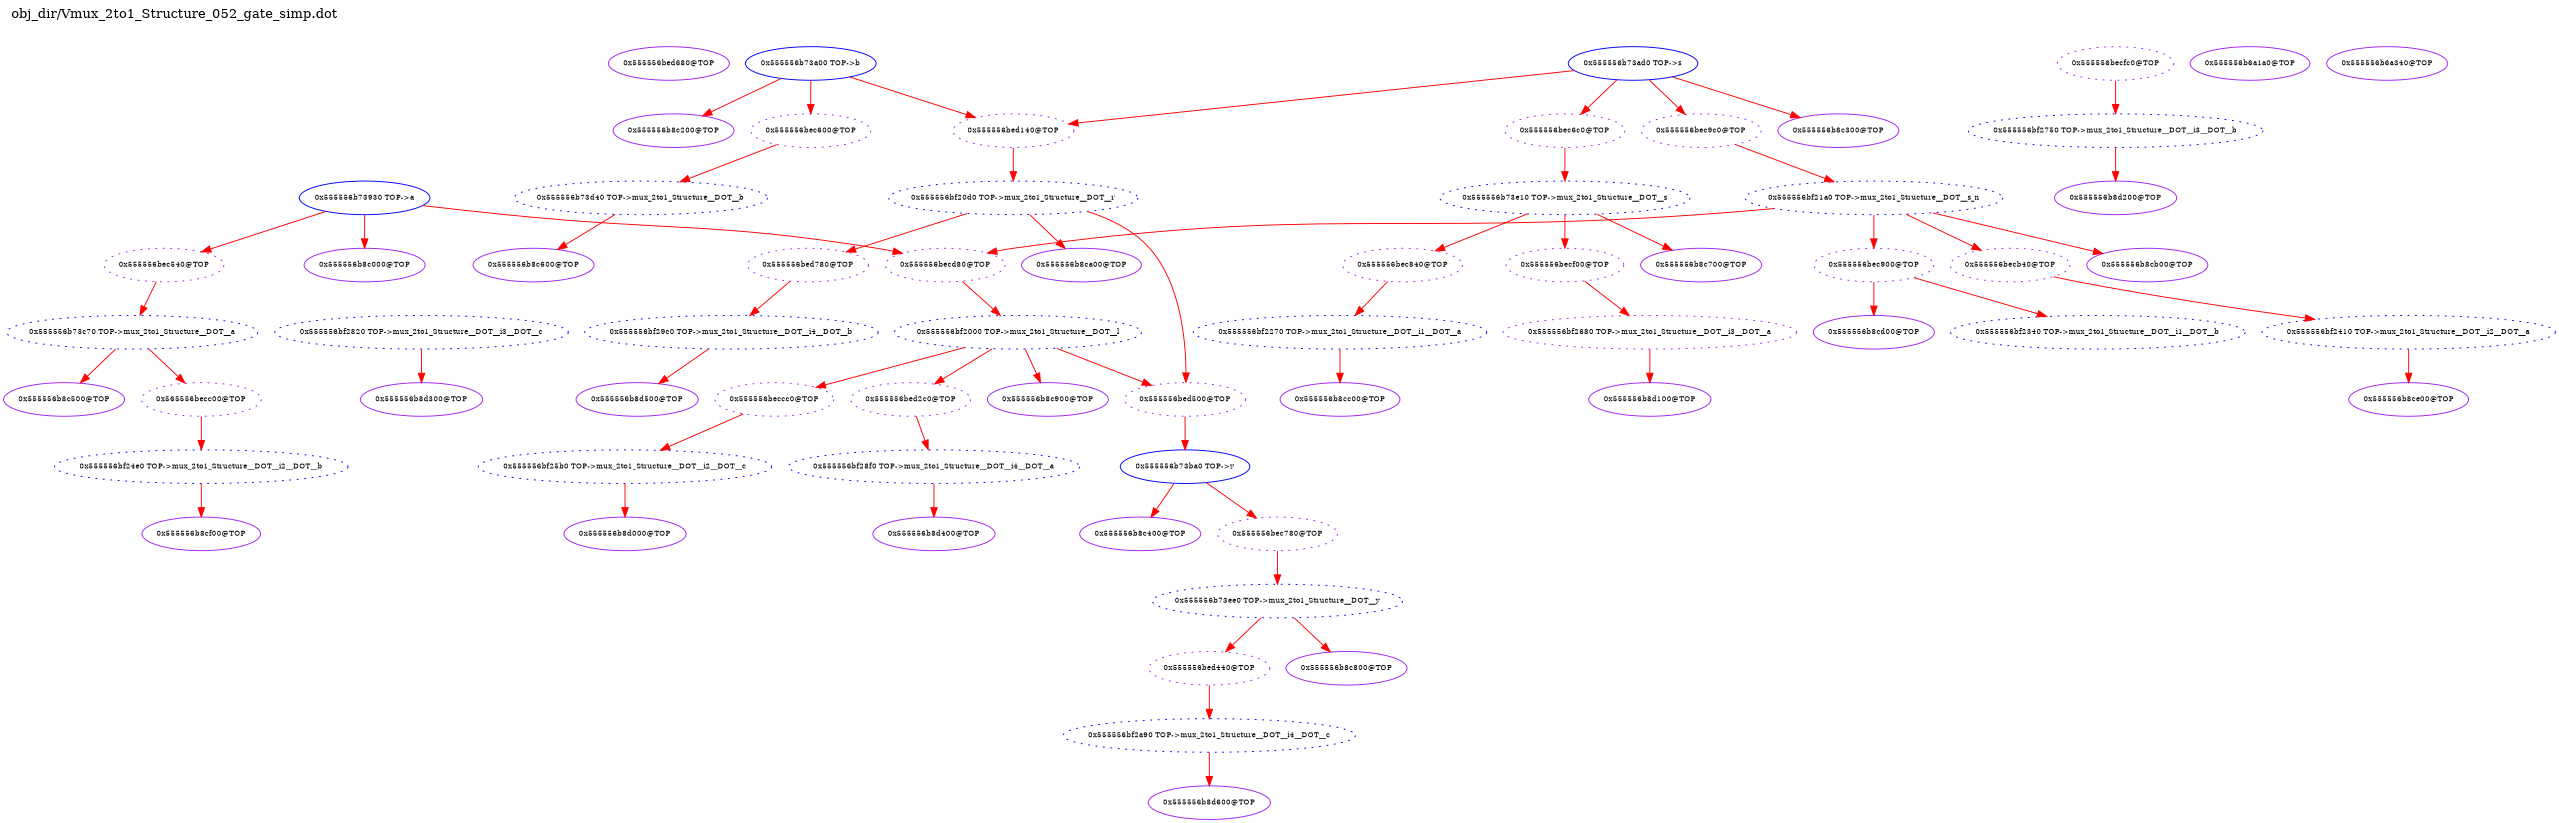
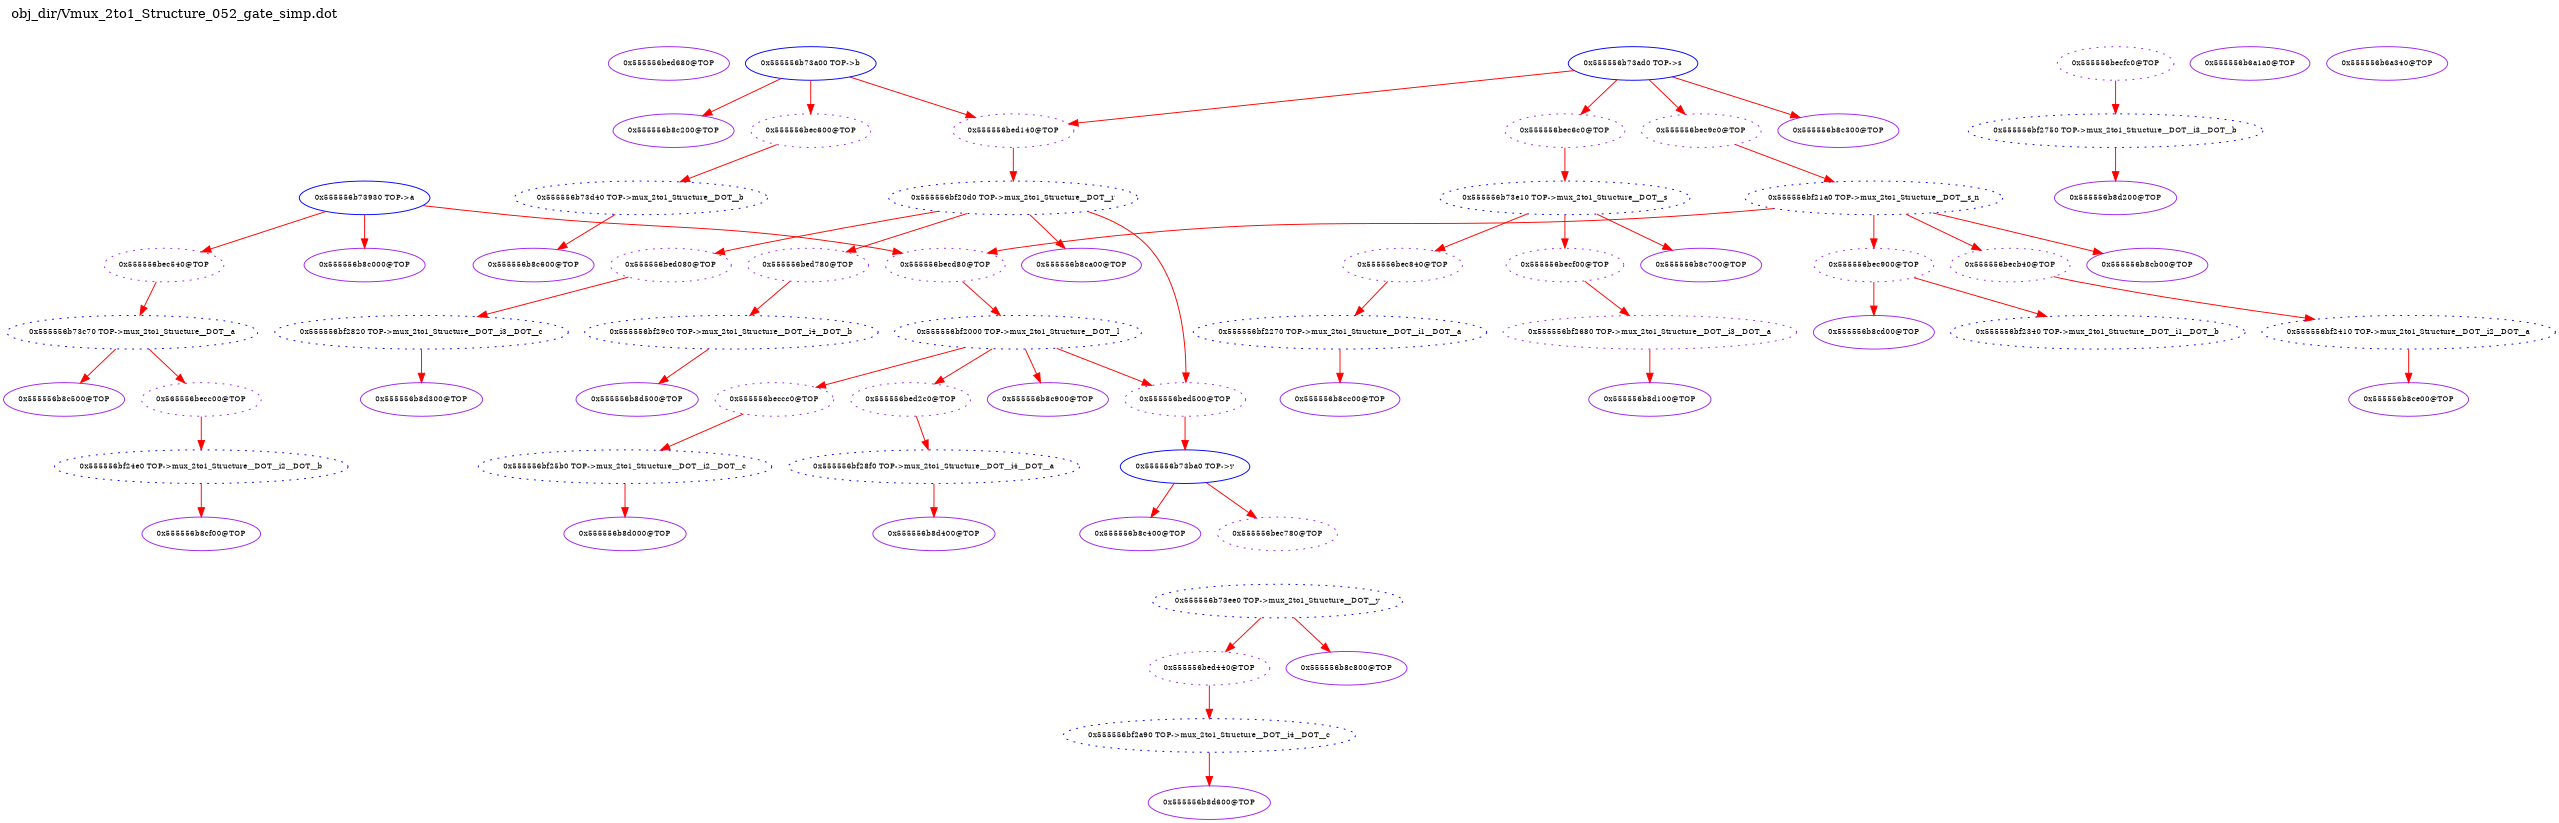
node "0x555556bed080@TOP": added
edge "0x555556bec780@TOP" -> "0x555556b73ee0 TOP->mux_2to1_Structure__DOT__y": removed
